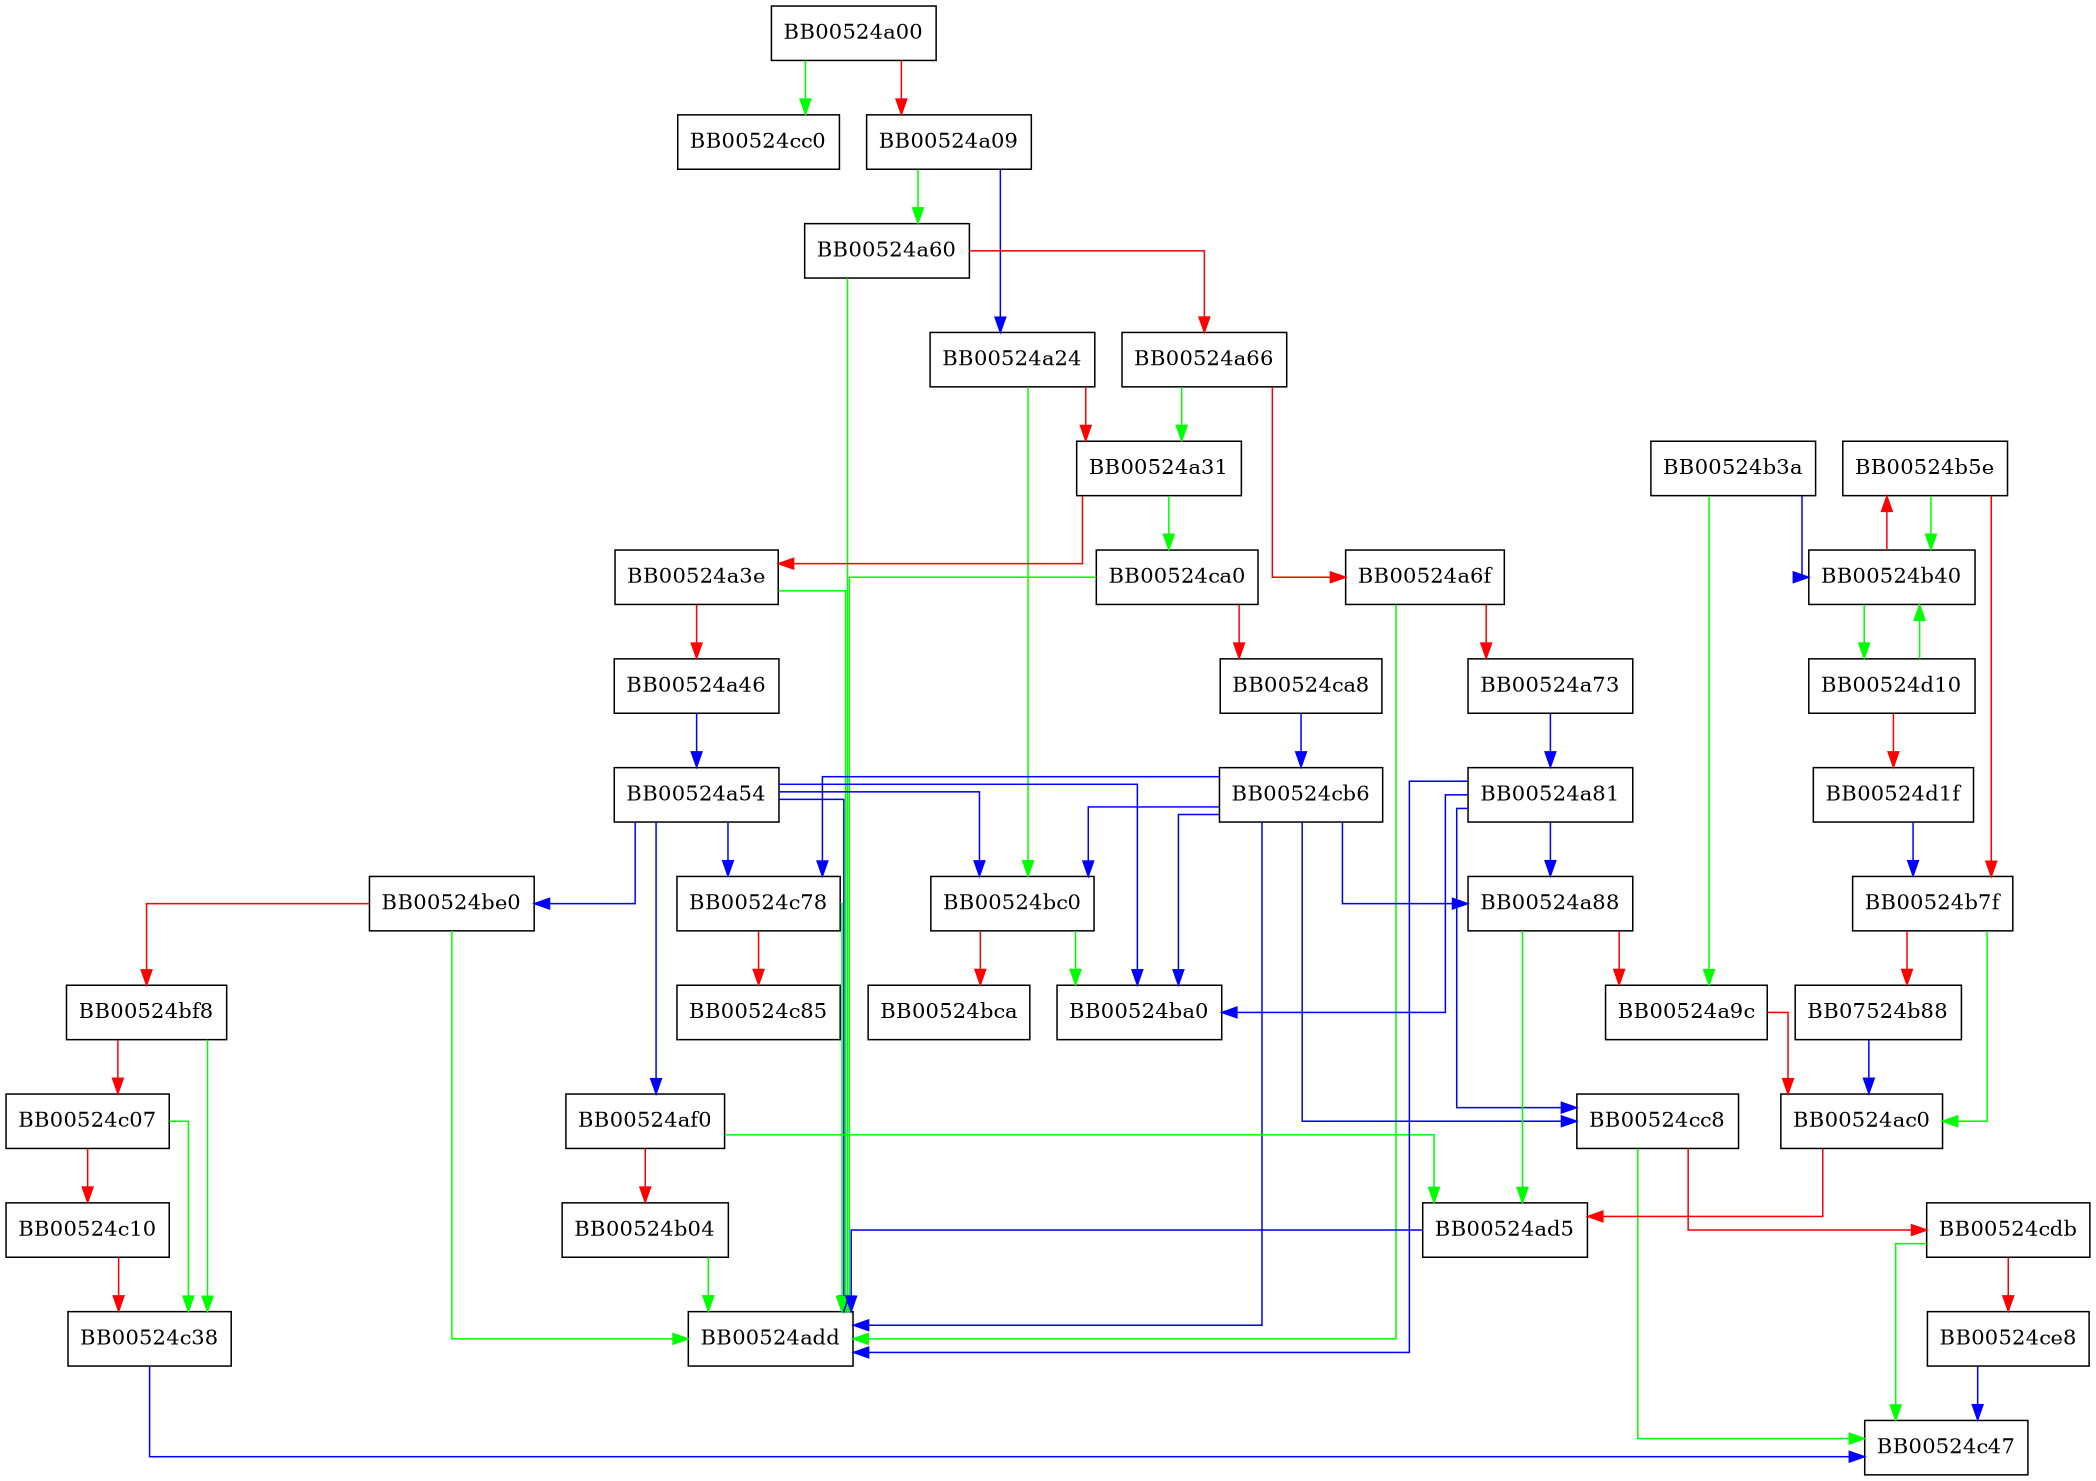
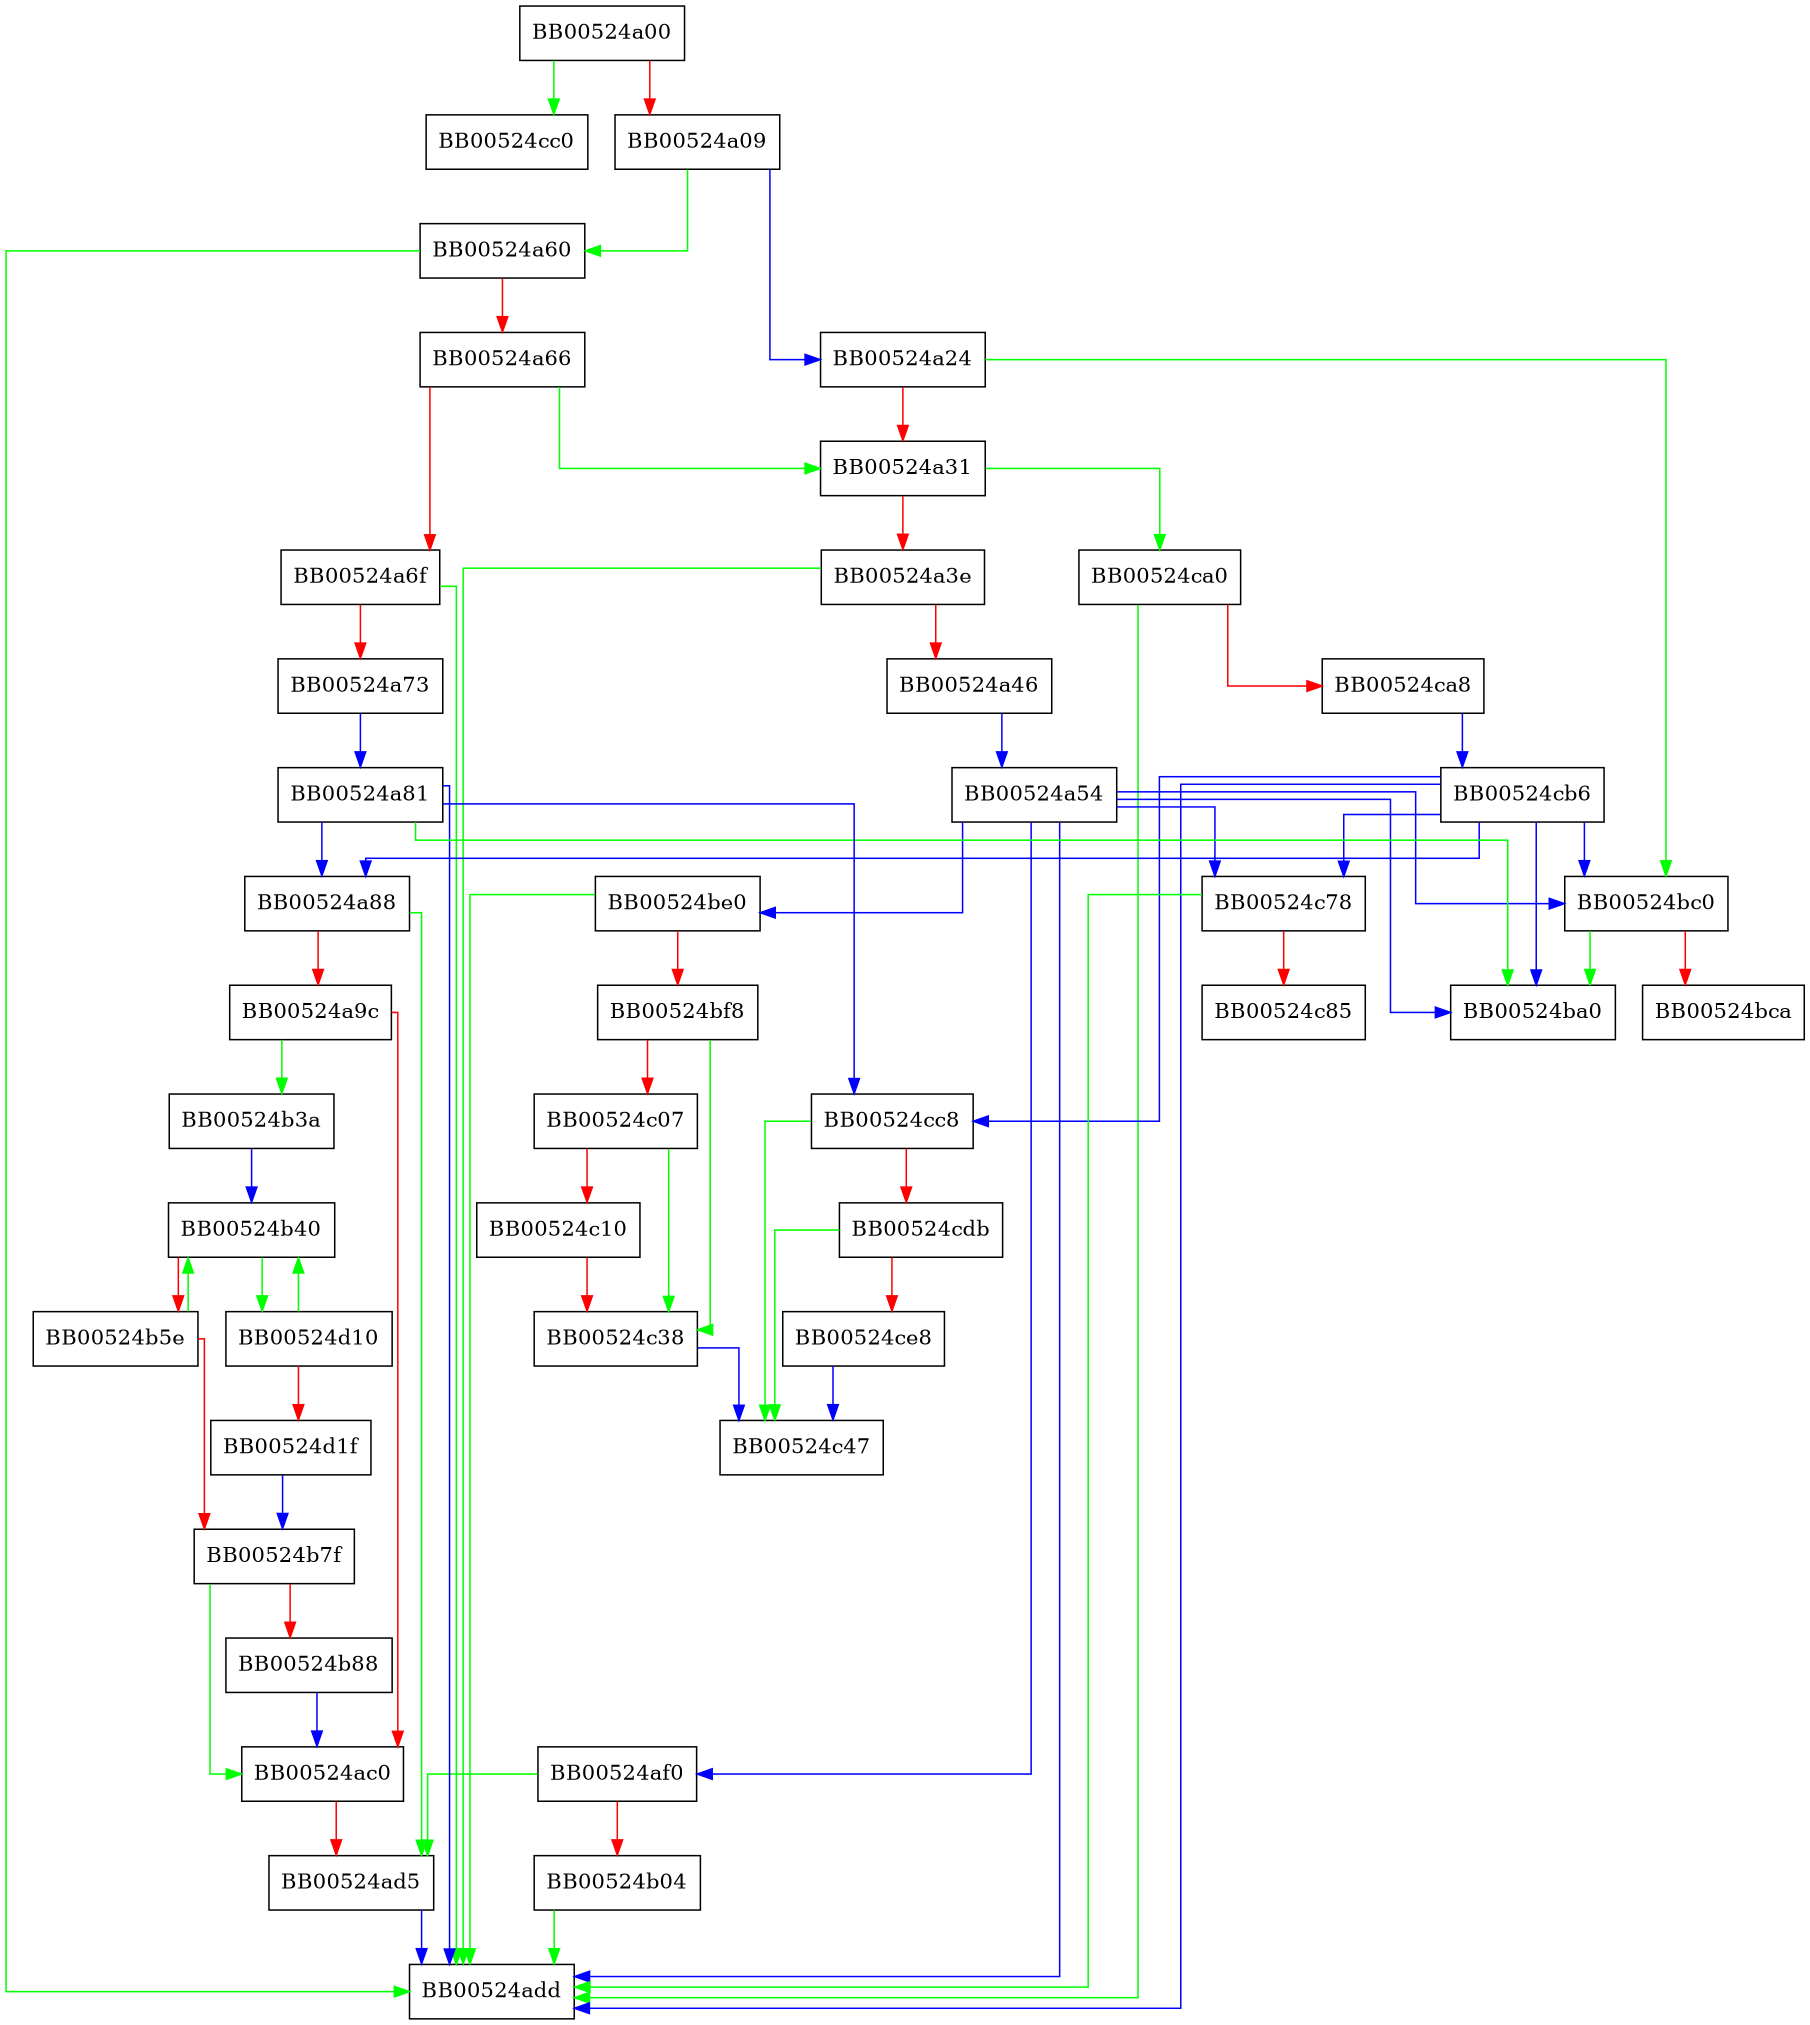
edge "BB00524b3a" -> "BB00524a9c": reversed
edge "BB00524a81" -> "BB00524ba0": color blue -> green
node "BB07524b88": label "BB07524b88" -> "BB00524b88"
